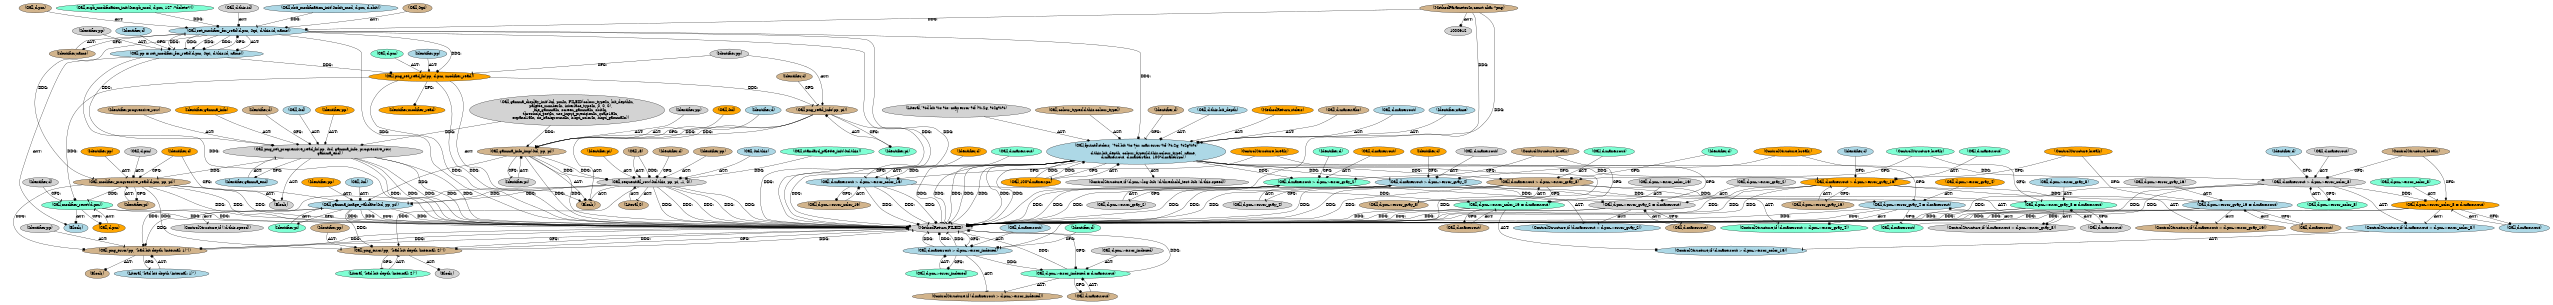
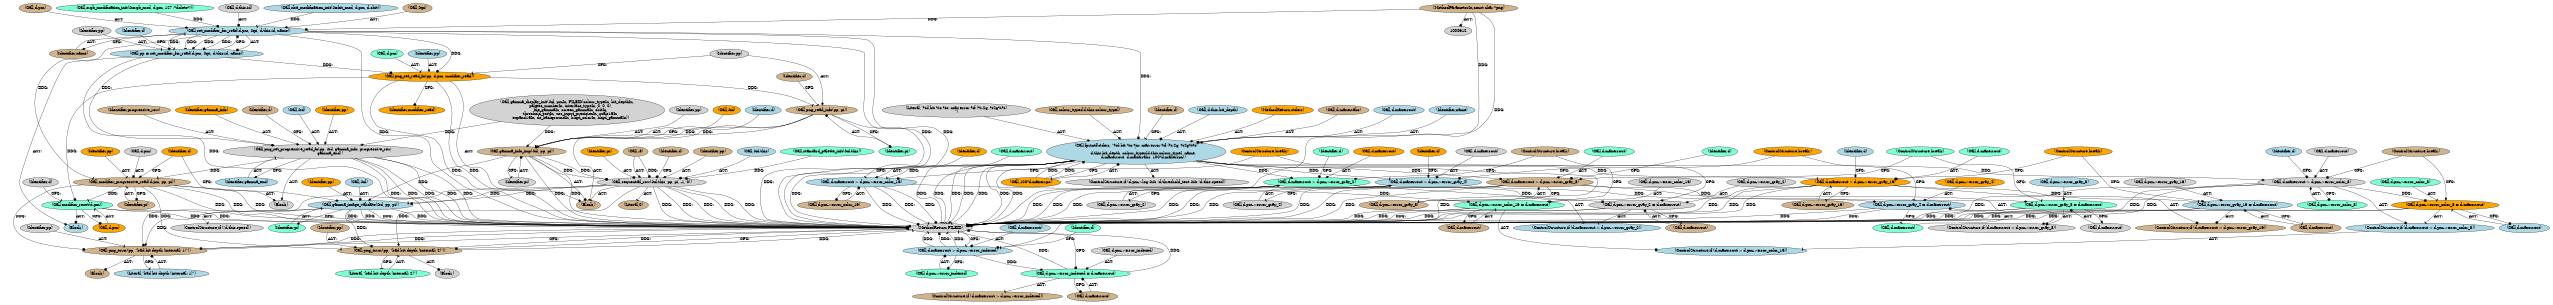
edge "(Literal,0)" -> "(Call,sequential_row(&d.this, pp, pi, -1, 0))": removed, label "AST:"
edge "(Call,d.pm->error_gray_16 = d.maxerrout)" -> "(ControlStructure,if (d.maxerrout > d.pm->error_gray_16))": arrowhead tee -> box
node "(ControlStructure,if (d.maxerrout > d.pm->error_gray_4))": removed
edge "(Call,d.maxerrout > d.pm->error_indexed)" -> "(ControlStructure,if (d.maxerrout > d.pm->error_indexed))": removed, label "AST:"
